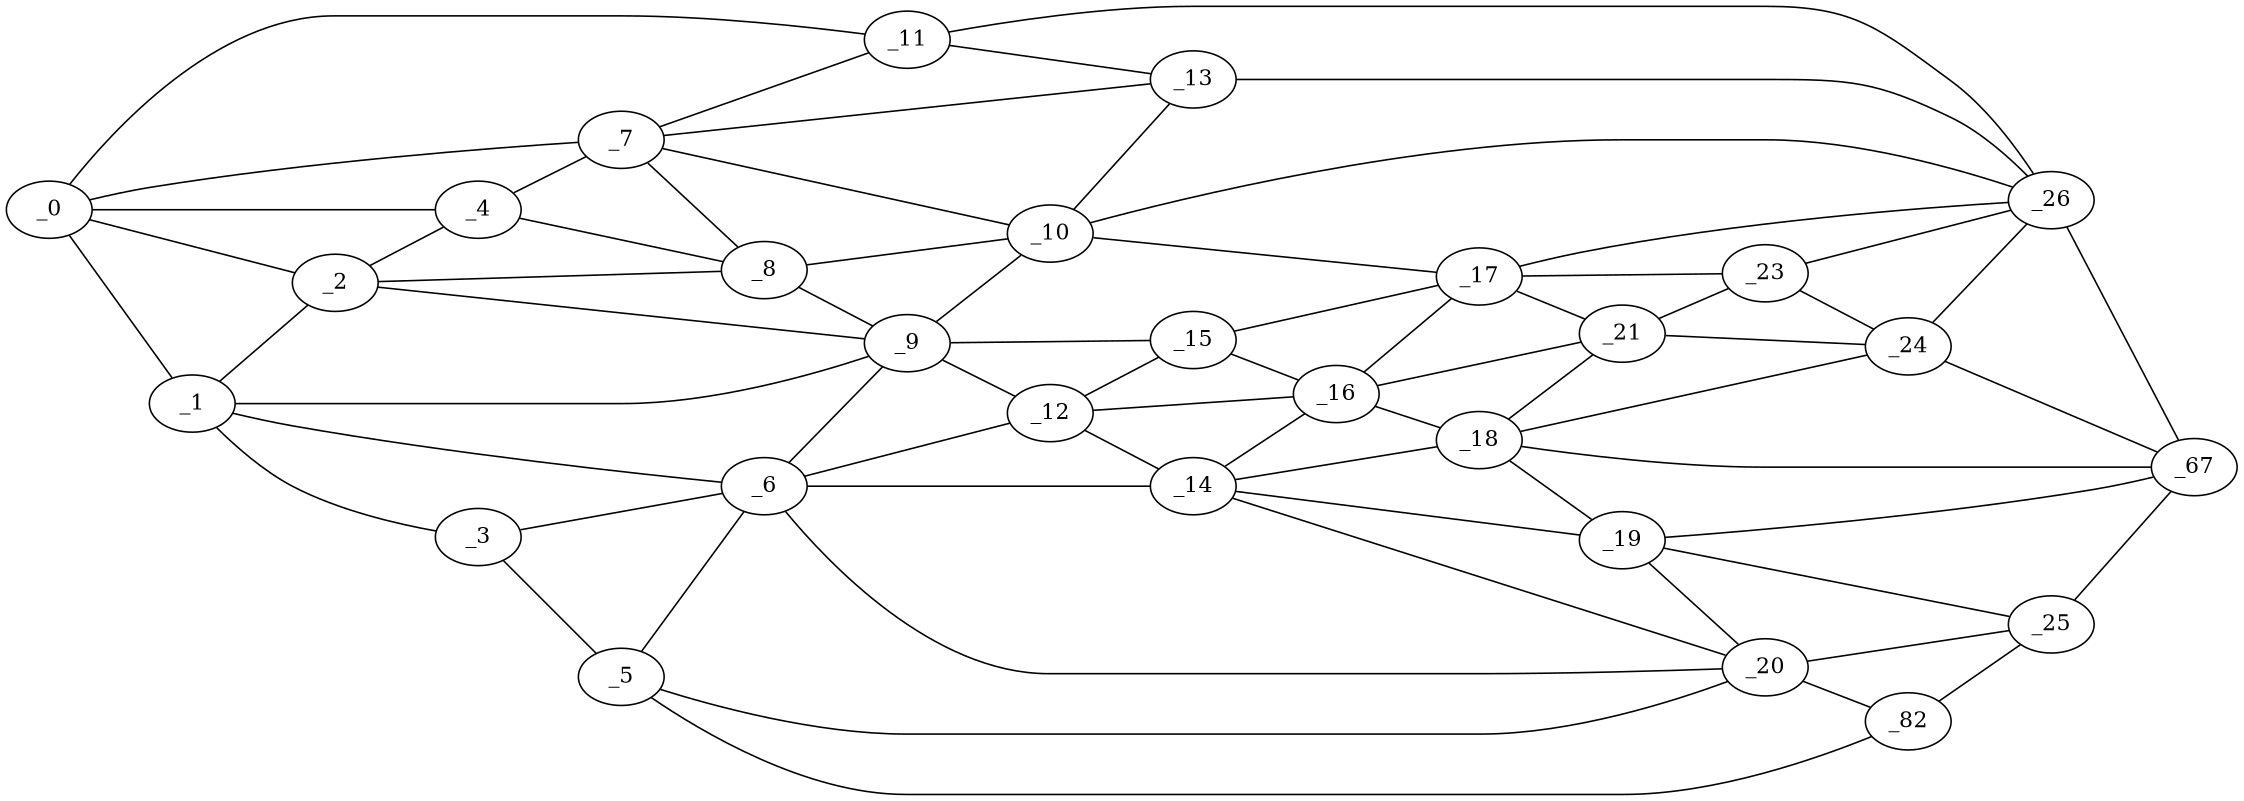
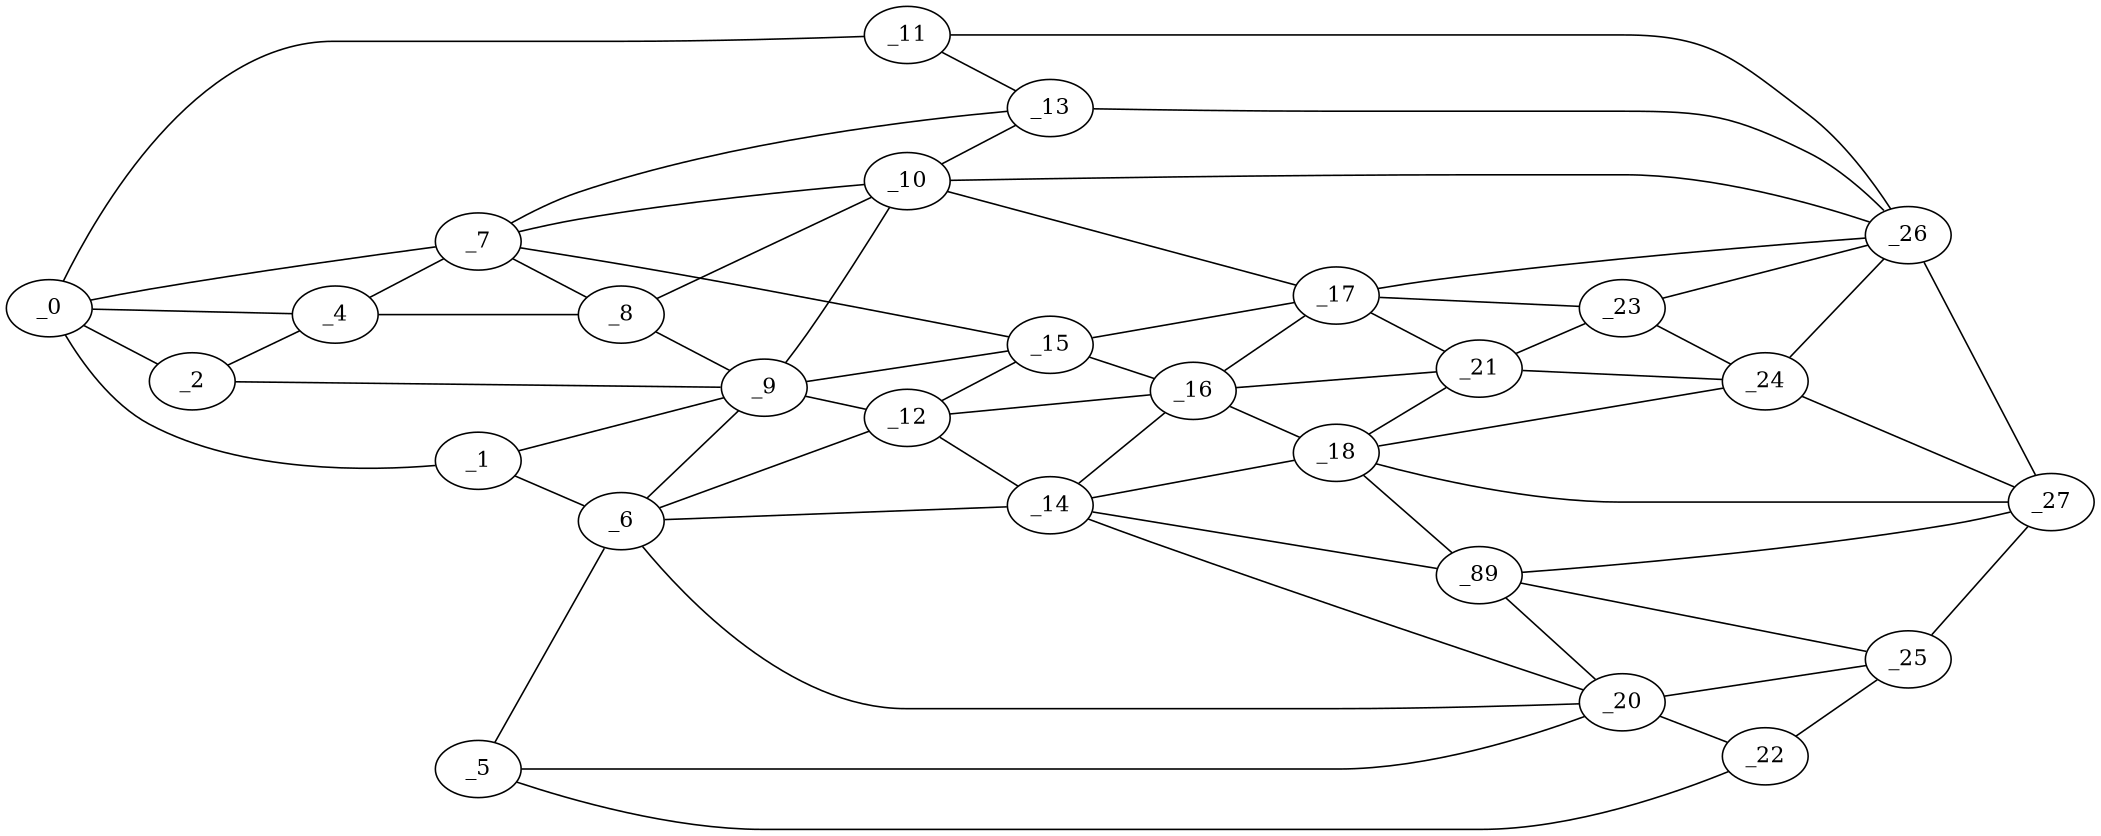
edge "_11" -- "_7": now "_15" -- "_7"
edge "_8" -- "_2": removed
edge "_2" -- "_1": removed
node "_67": label "_67" -> "_27"
node "_3": removed
node "_19": label "_19" -> "_89"
node "_82": label "_82" -> "_22"
